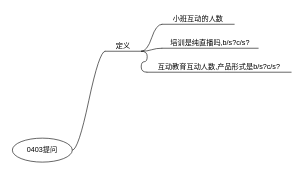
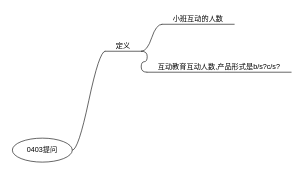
node "培训是纯直播吗,b/s?c/s?": removed
edge "培训是纯直播吗,b/s?c/s?" -- "定义": removed
